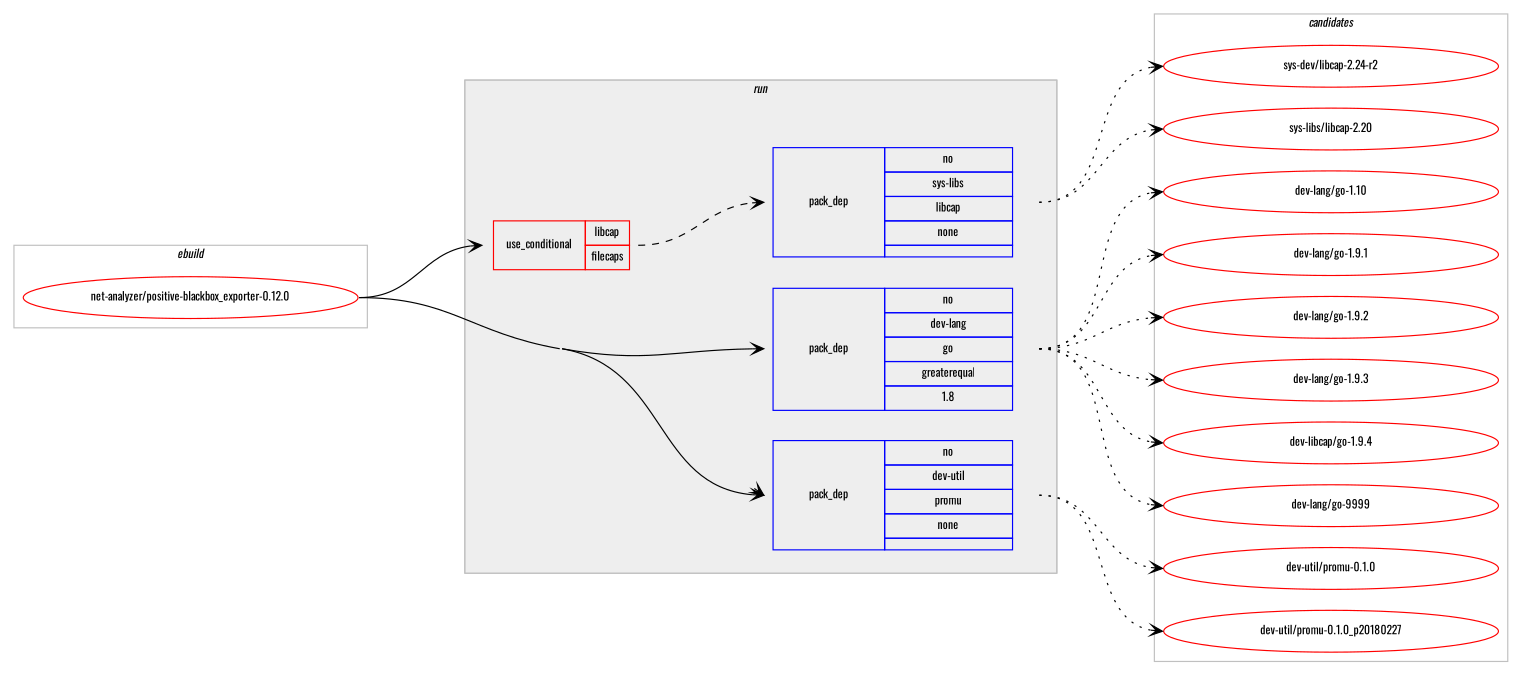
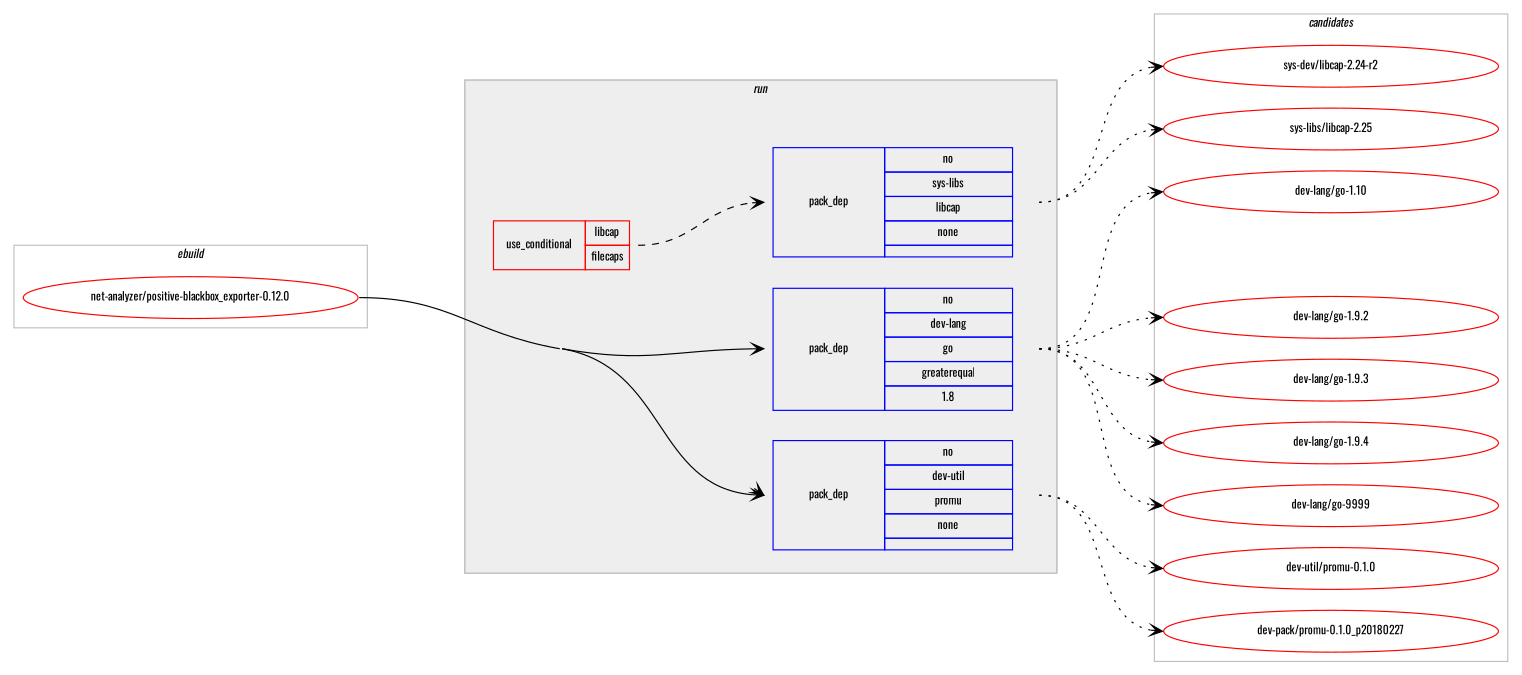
node "sys-libs/libcap-2.20": label "sys-libs/libcap-2.20" -> "sys-libs/libcap-2.25"
node "dev-lang/go-1.9.1": removed
edge "net-analyzer/positive-blackbox_exporter-0.12.0" -> "use_conditional": removed
node "dev-libcap/go-1.9.4": label "dev-libcap/go-1.9.4" -> "dev-lang/go-1.9.4"
node "dev-util/promu-0.1.0_p20180227": label "dev-util/promu-0.1.0_p20180227" -> "dev-pack/promu-0.1.0_p20180227"
